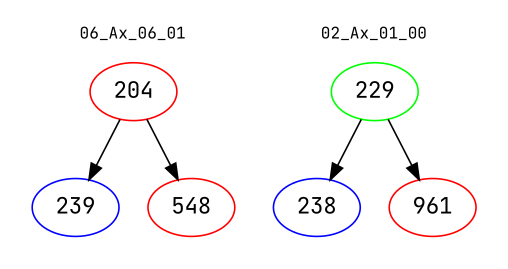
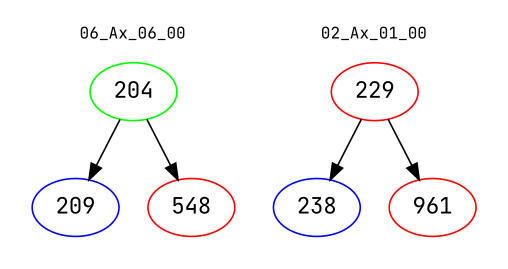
cluster "06_Ax_06_01": label "06_Ax_06_01" -> "06_Ax_06_00"
node "204": color red -> green
node "229": color green -> red
node "239": label "239" -> "209"
